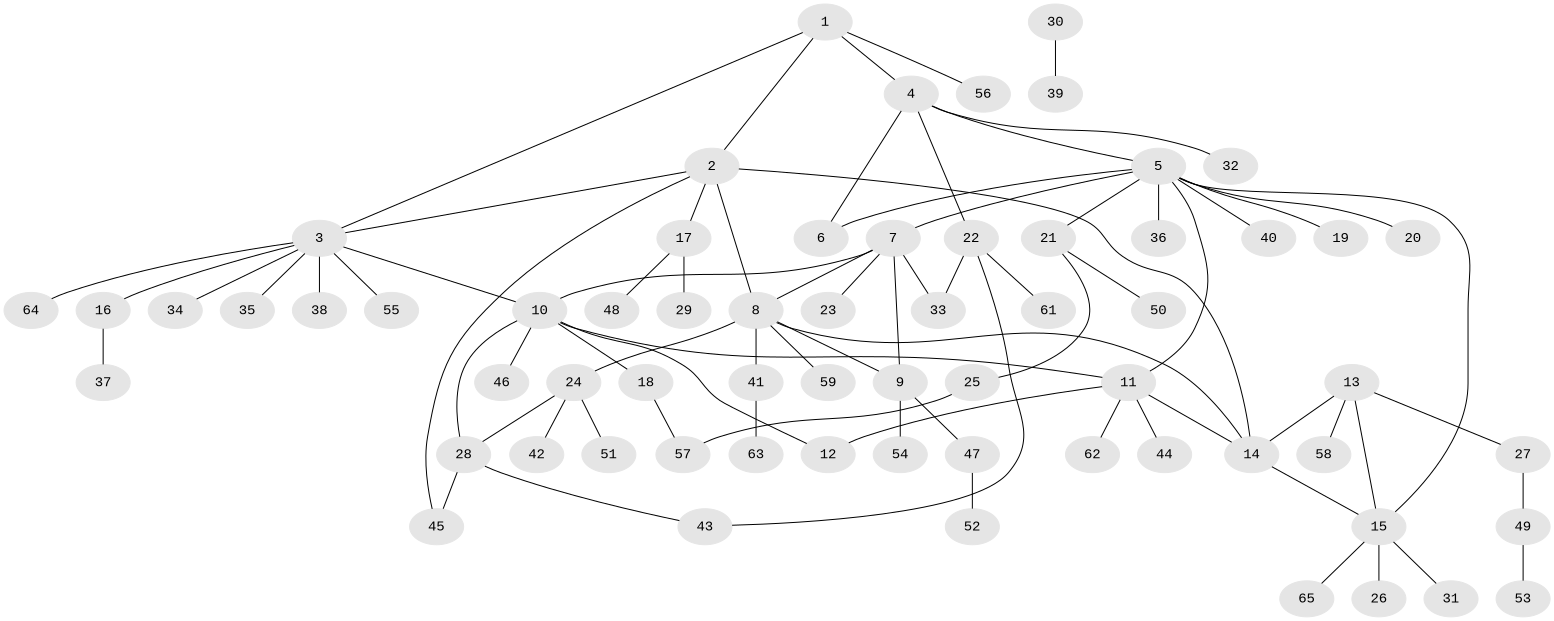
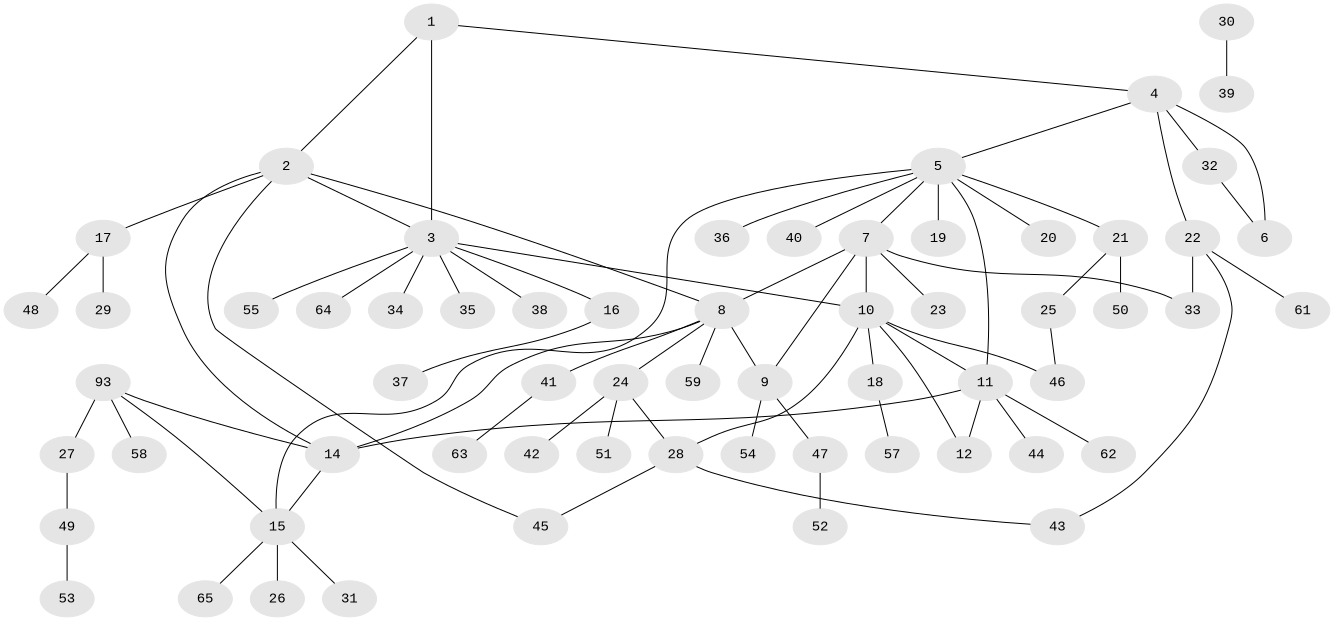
node "56": removed
edge "5" -- "6": now "32" -- "6"
node "13": label "13" -> "93"
edge "25" -- "57": now "25" -- "46"
